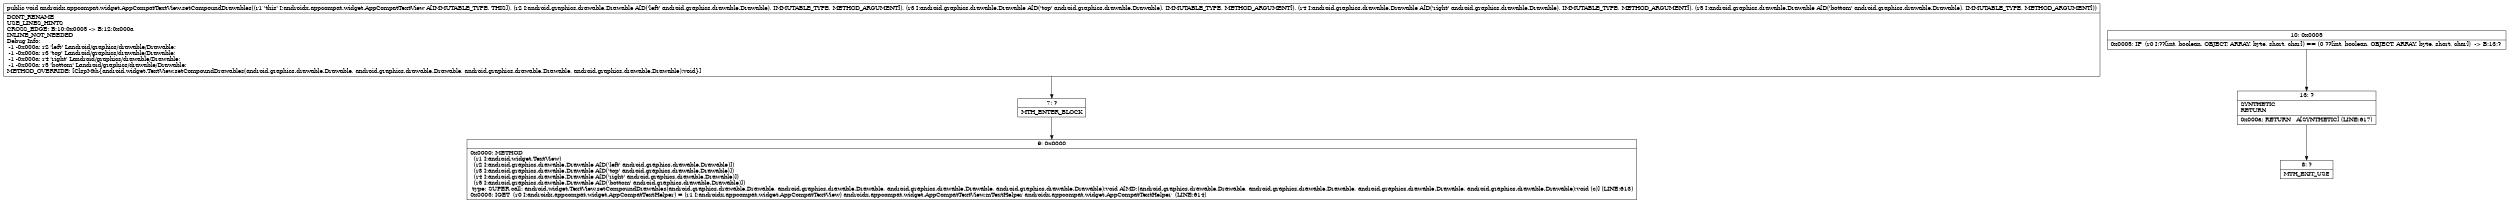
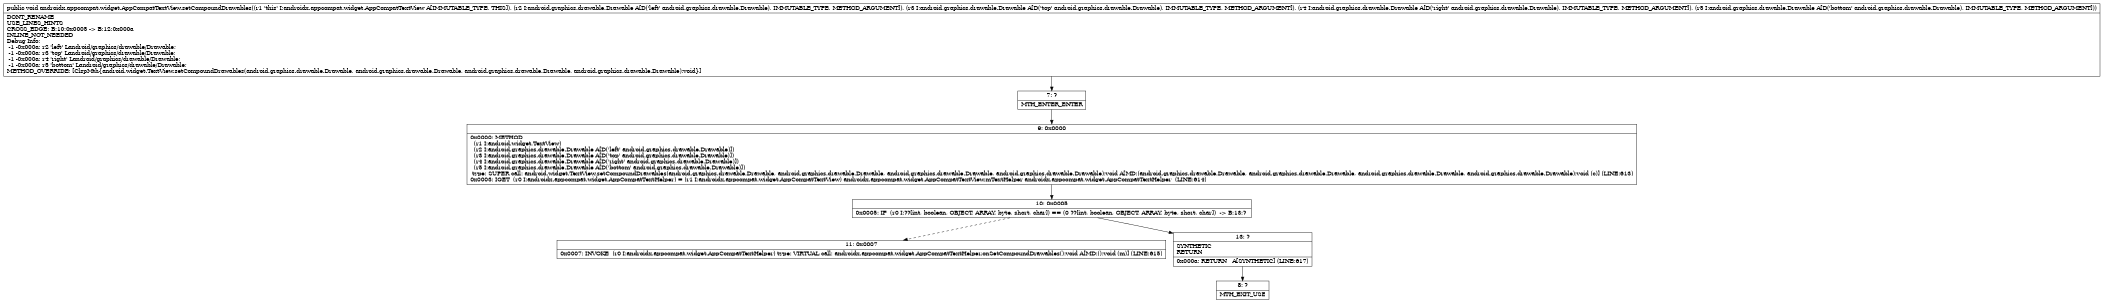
node "7: ?": text "MTH_ENTER_BLOCK" -> "MTH_ENTER_ENTER"
edge "9: 0x0000" -> "10: 0x0005": added
node "11: 0x0007": added
